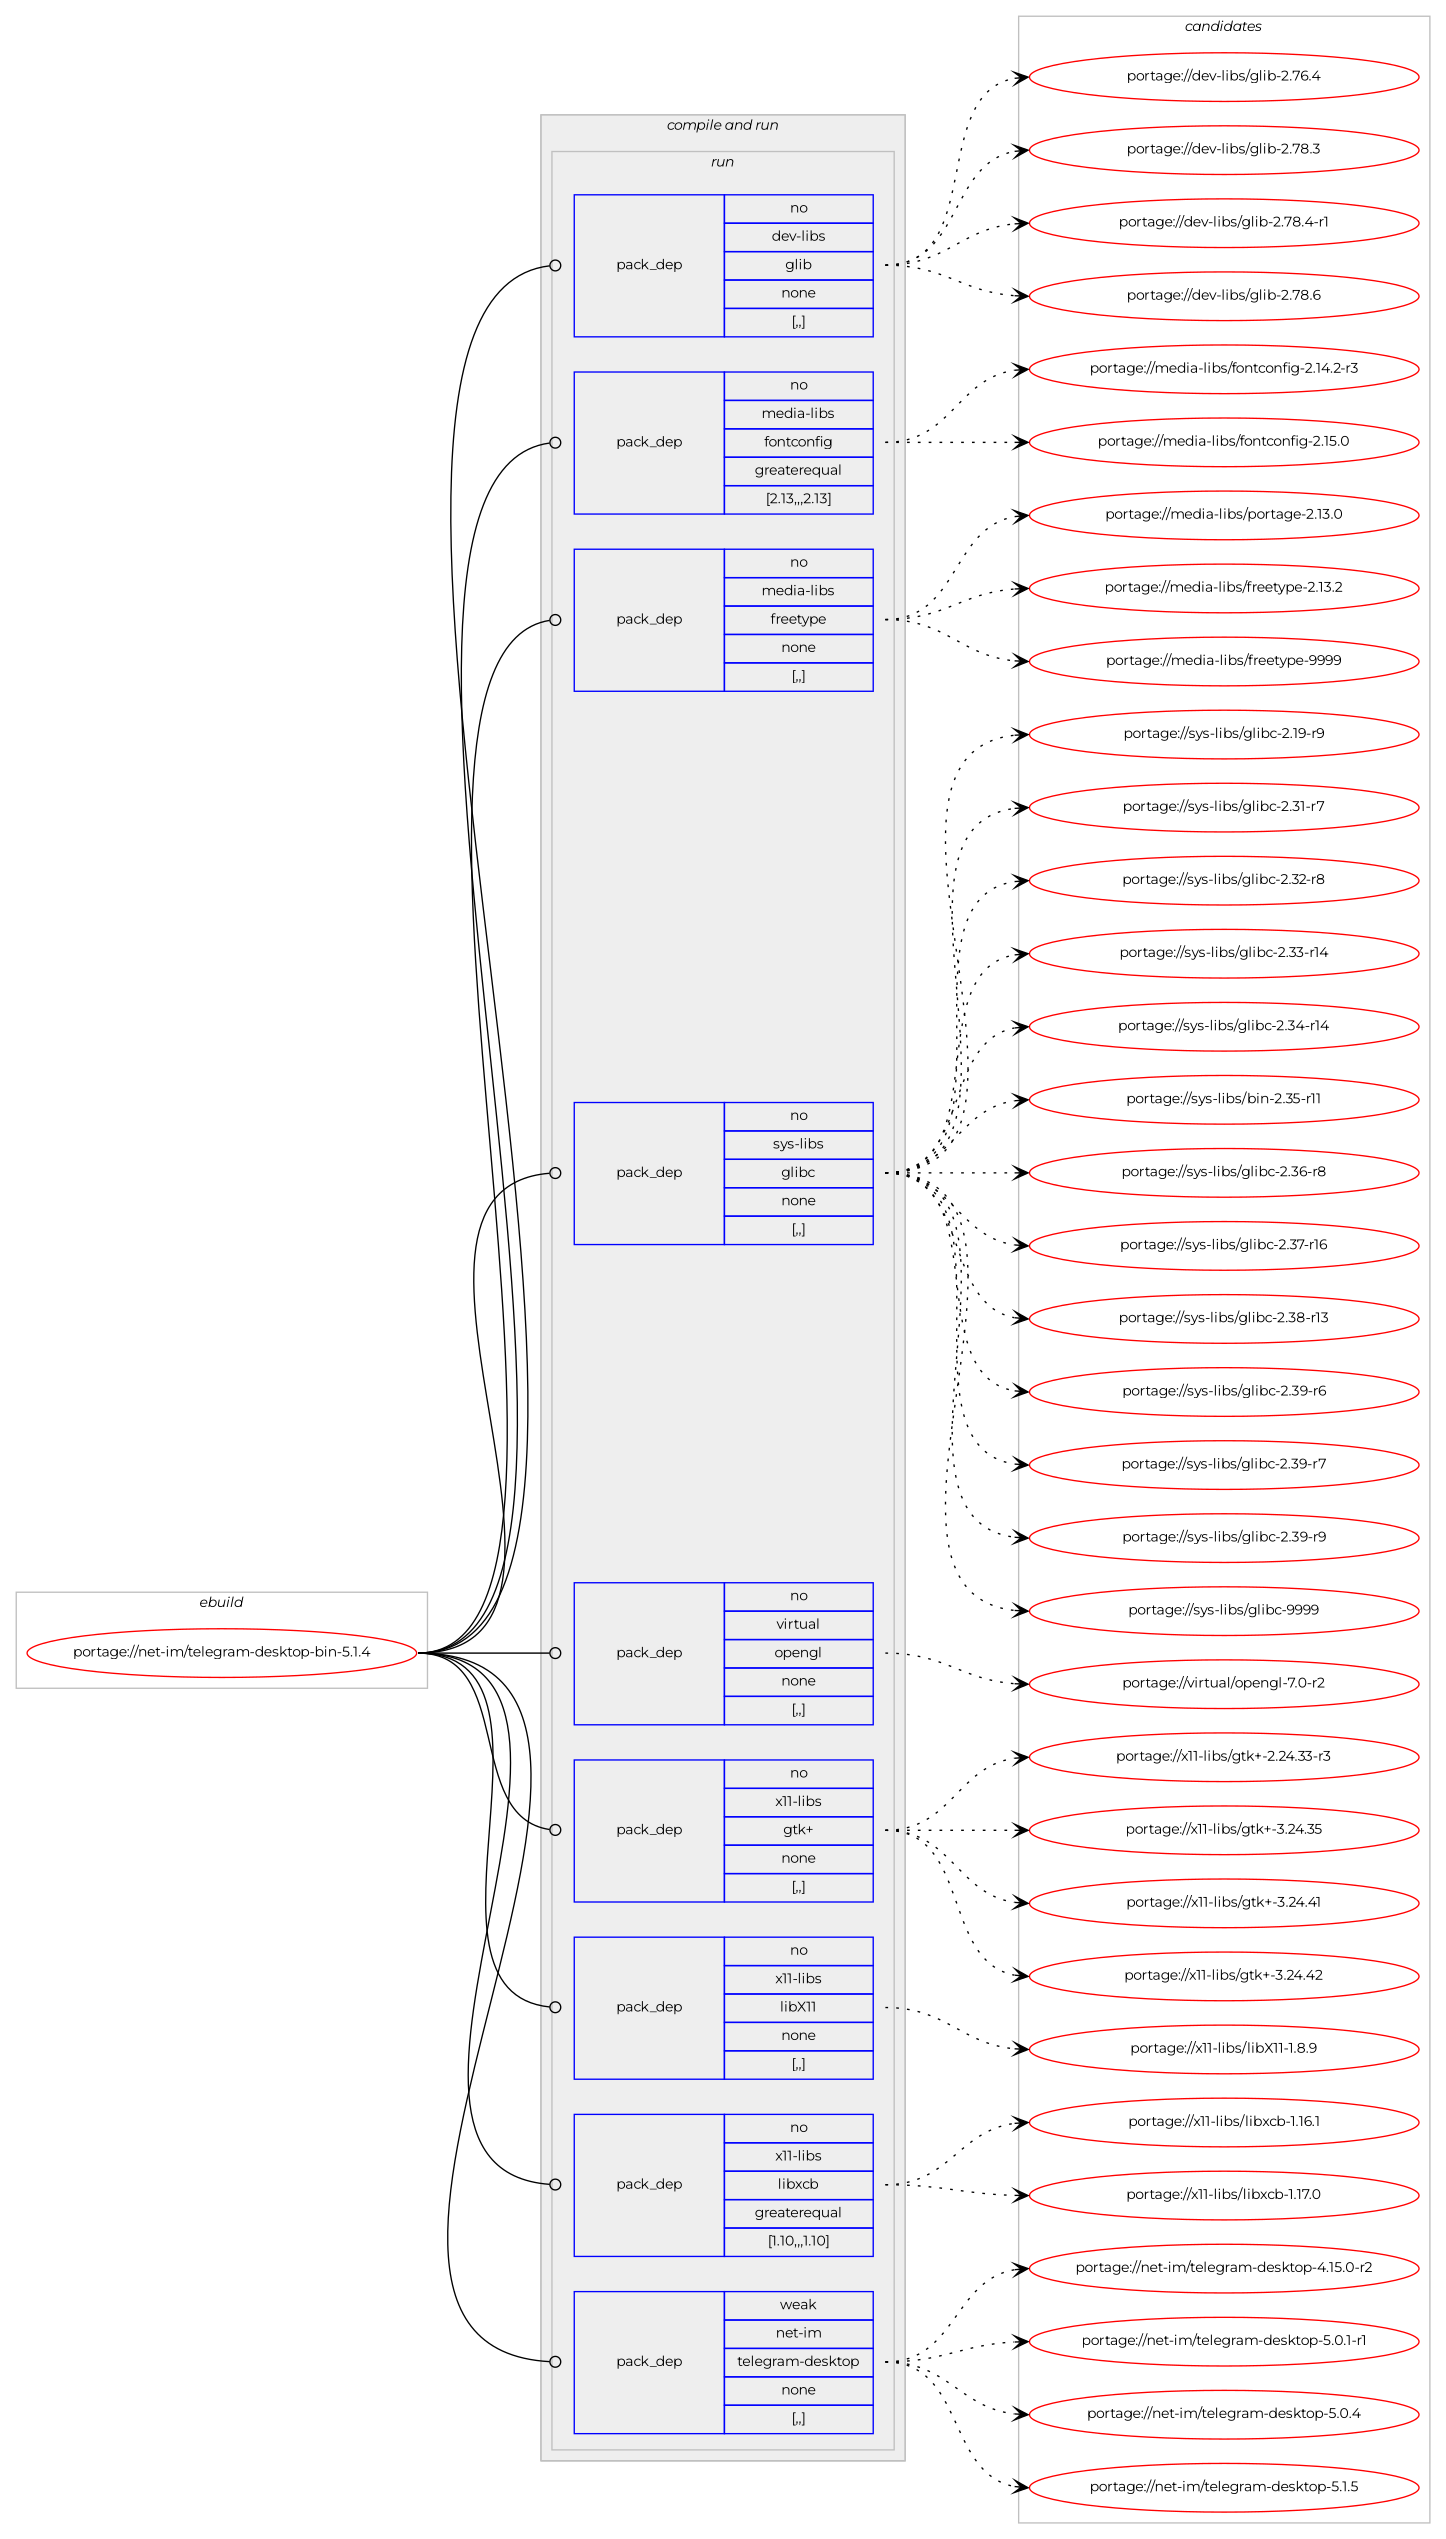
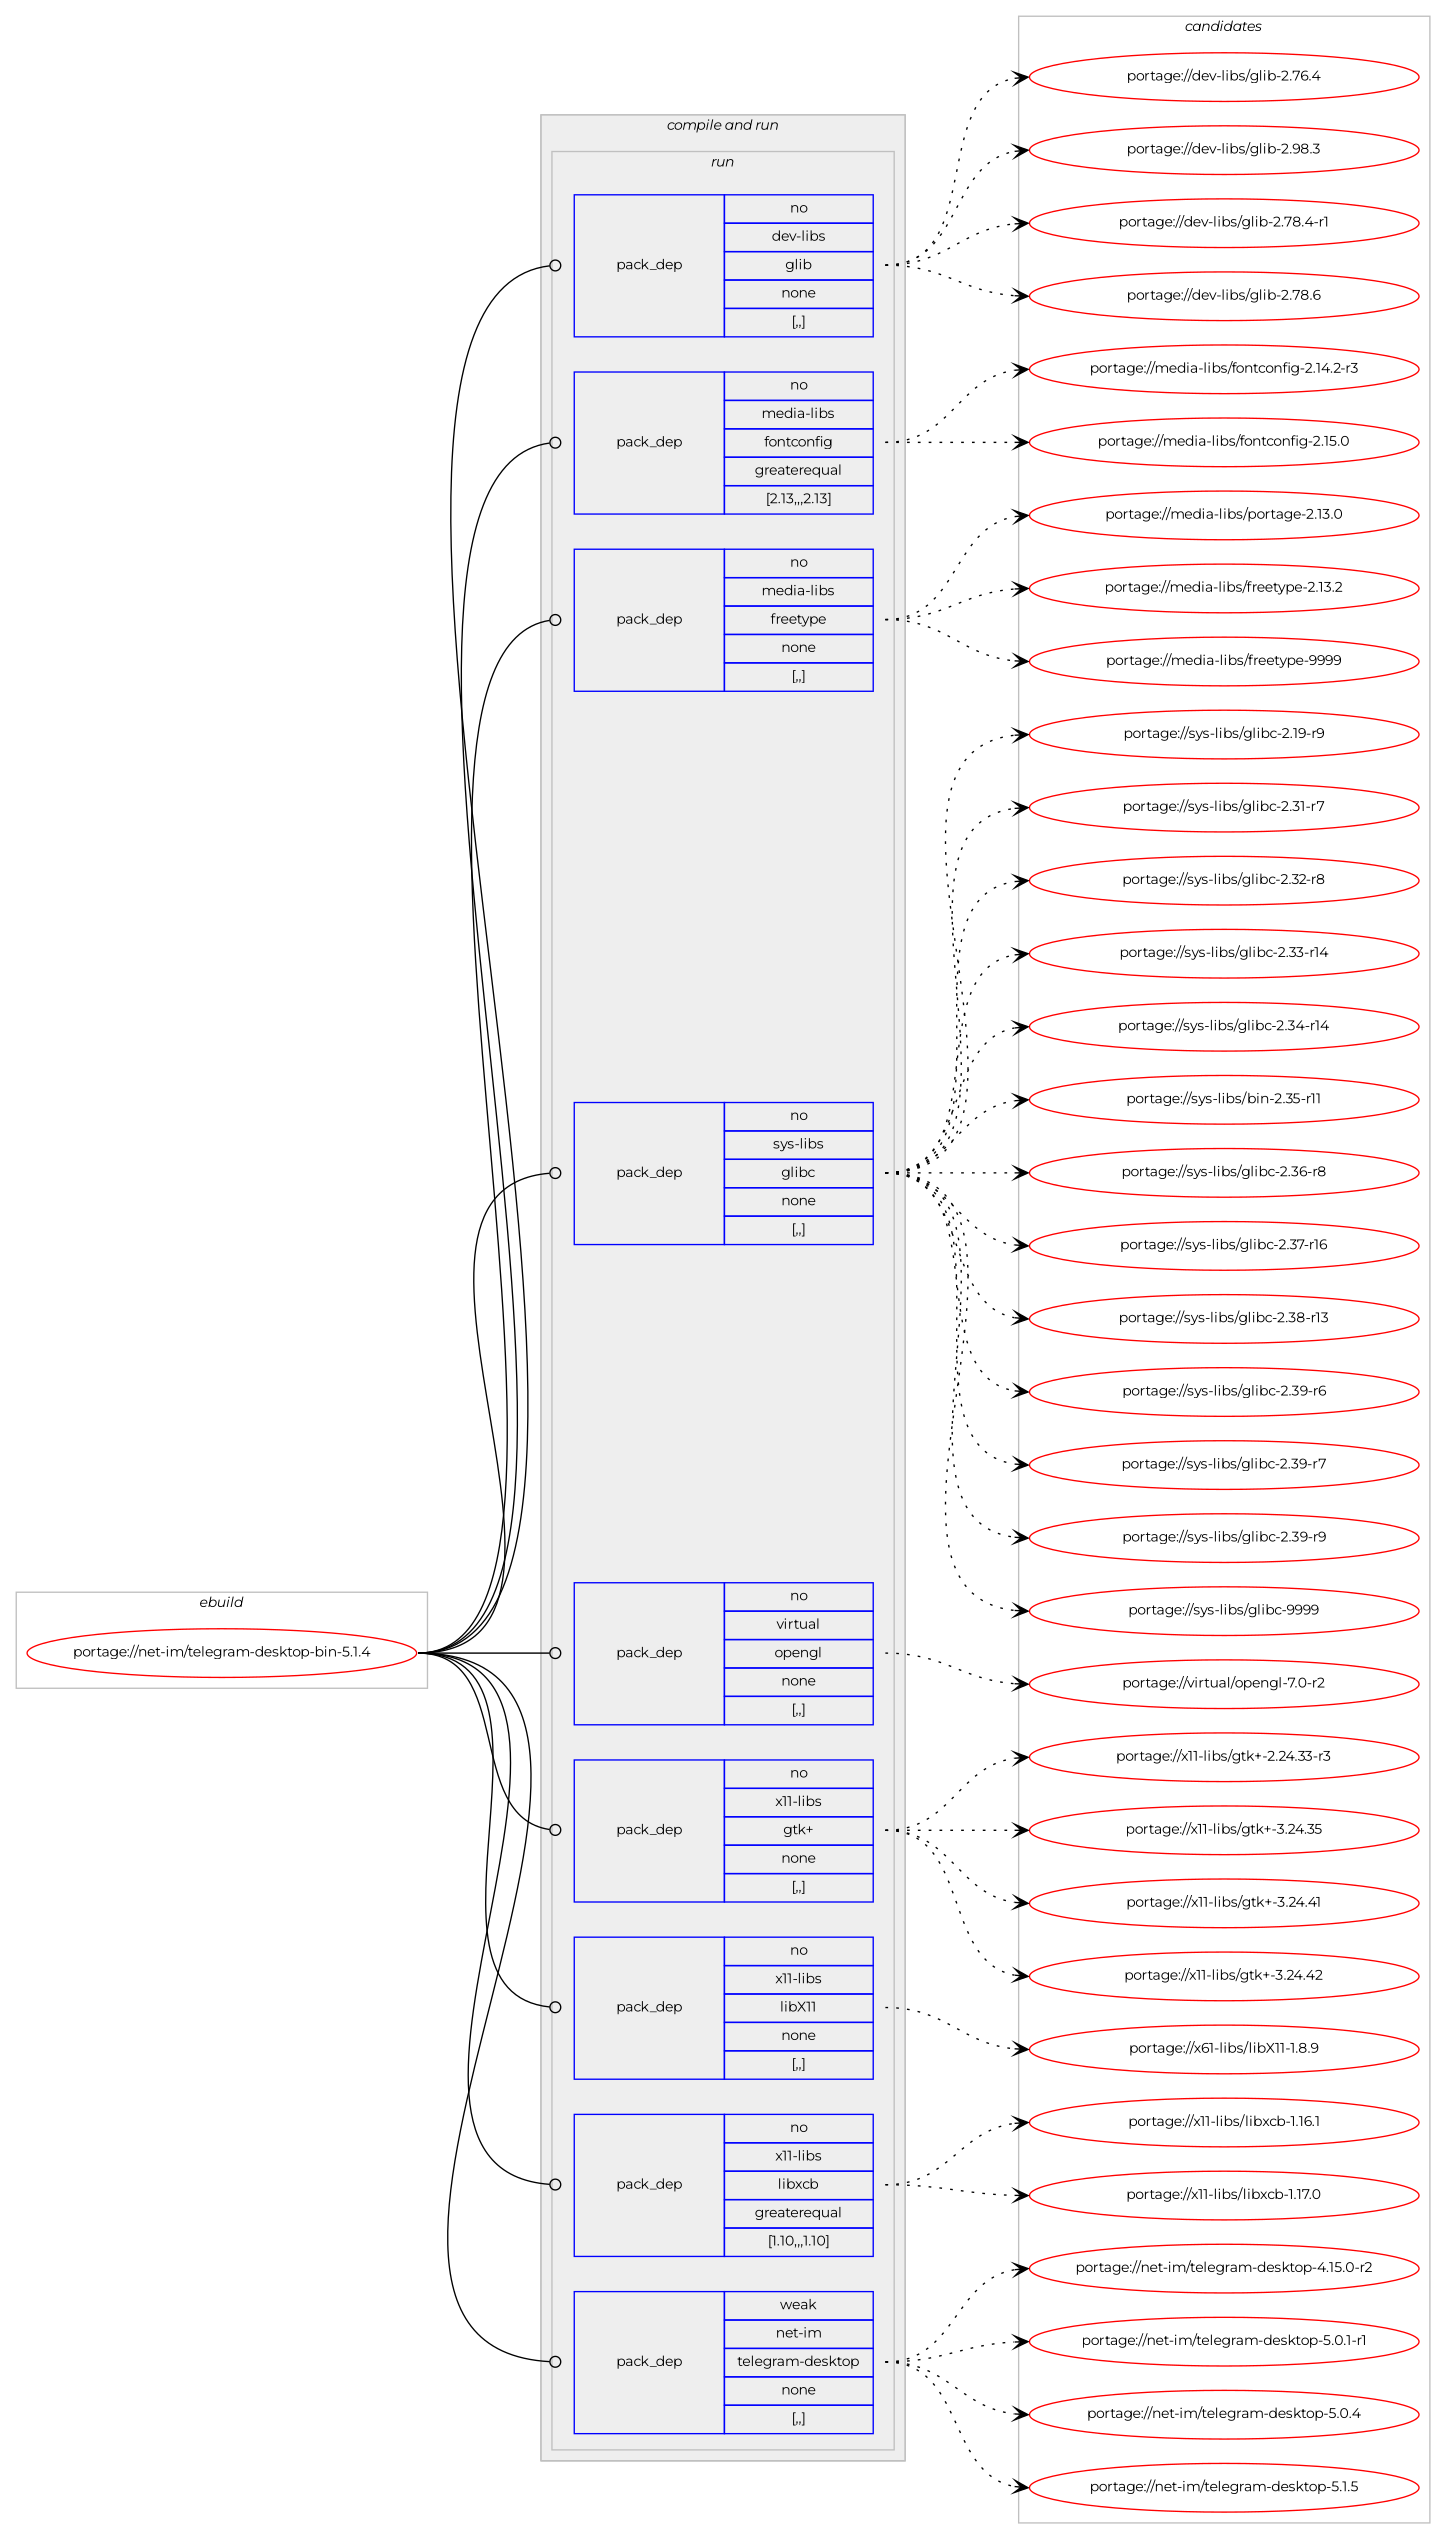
node "portage://dev-libs/glib-2.78.3": label "portage://dev-libs/glib-2.78.3" -> "portage://dev-libs/glib-2.98.3"
node "portage://x11-libs/libX11-1.8.9": label "portage://x11-libs/libX11-1.8.9" -> "portage://x61-libs/libX11-1.8.9"
